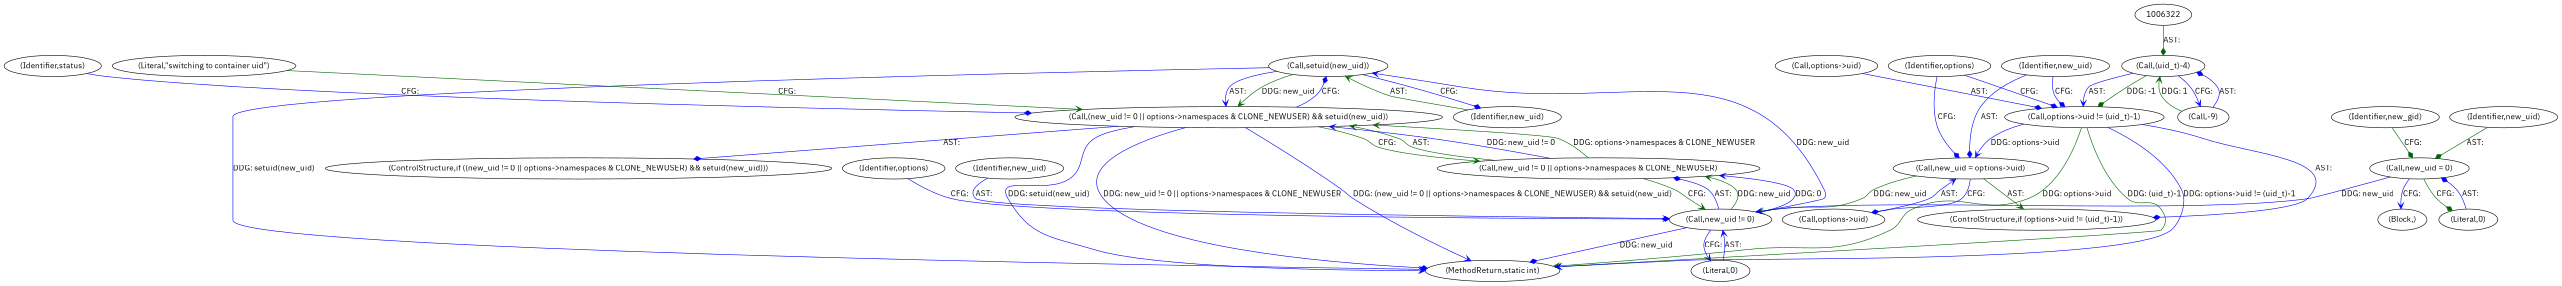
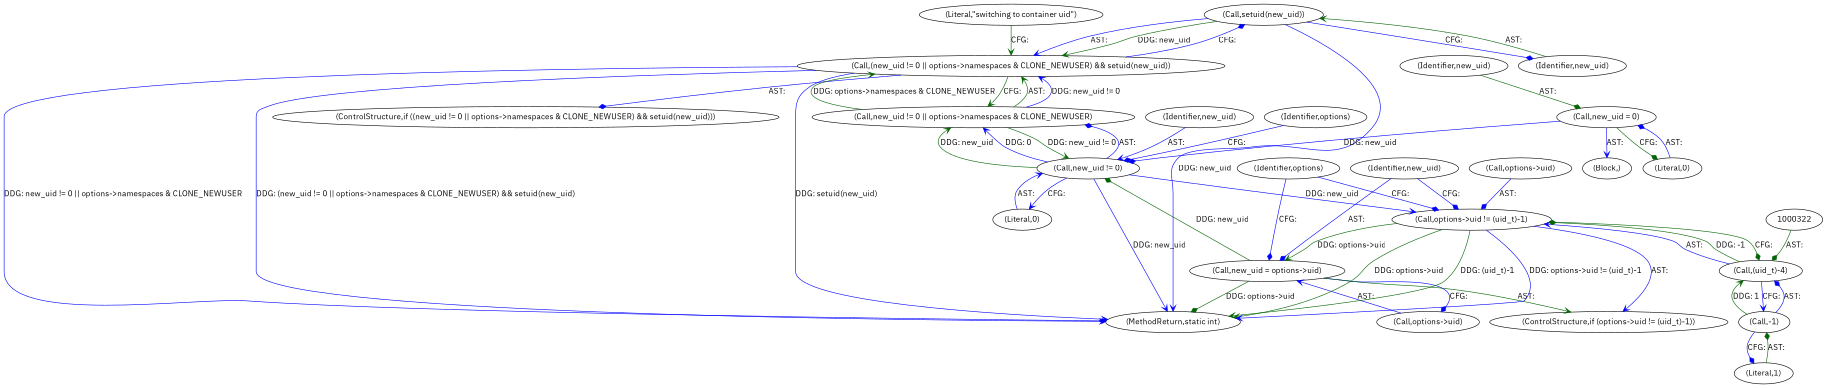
node "1006322": label "1006322" -> "1000322"
node "(Identifier,status)": removed
edge "(Call,new_uid != 0)" -> "(Call,setuid(new_uid))": now "(Call,new_uid != 0)" -> "(Call,options->uid != (uid_t)-1)"
node "(Call,-9)": label "(Call,-9)" -> "(Call,-1)"
node "(Identifier,new_gid)": removed
edge "(Call,options->uid != (uid_t)-1)" -> "(Call,new_uid = options->uid)": color blue -> darkgreen
edge "(Call,setuid(new_uid))" -> "(MethodReturn,static int)": label "DDG: setuid(new_uid)" -> "DDG: new_uid"
edge "(Call,options->uid != (uid_t)-1)" -> "(ControlStructure,if (options->uid != (uid_t)-1))": arrowhead diamond -> vee
edge "(Call,new_uid != 0 || options->namespaces & CLONE_NEWUSER)" -> "(Call,new_uid != 0)": label "CFG: " -> "DDG: new_uid != 0"
edge "(Call,new_uid = 0)" -> "(Block,)": label "CFG: " -> "AST: "
edge "(Call,new_uid = options->uid)" -> "(Call,new_uid != 0)": arrowhead vee -> diamond
edge "(Call,new_uid = 0)" -> "(Call,new_uid != 0)": arrowhead vee -> diamond
edge "(Call,options->uid != (uid_t)-1)" -> "(Call,(uid_t)-4)": added, label "CFG:"
edge "(Call,new_uid != 0)" -> "(MethodReturn,static int)": arrowhead diamond -> vee
edge "(Call,new_uid = options->uid)" -> "(MethodReturn,static int)": added, label "DDG: options->uid"
node "(Literal,1)": added
